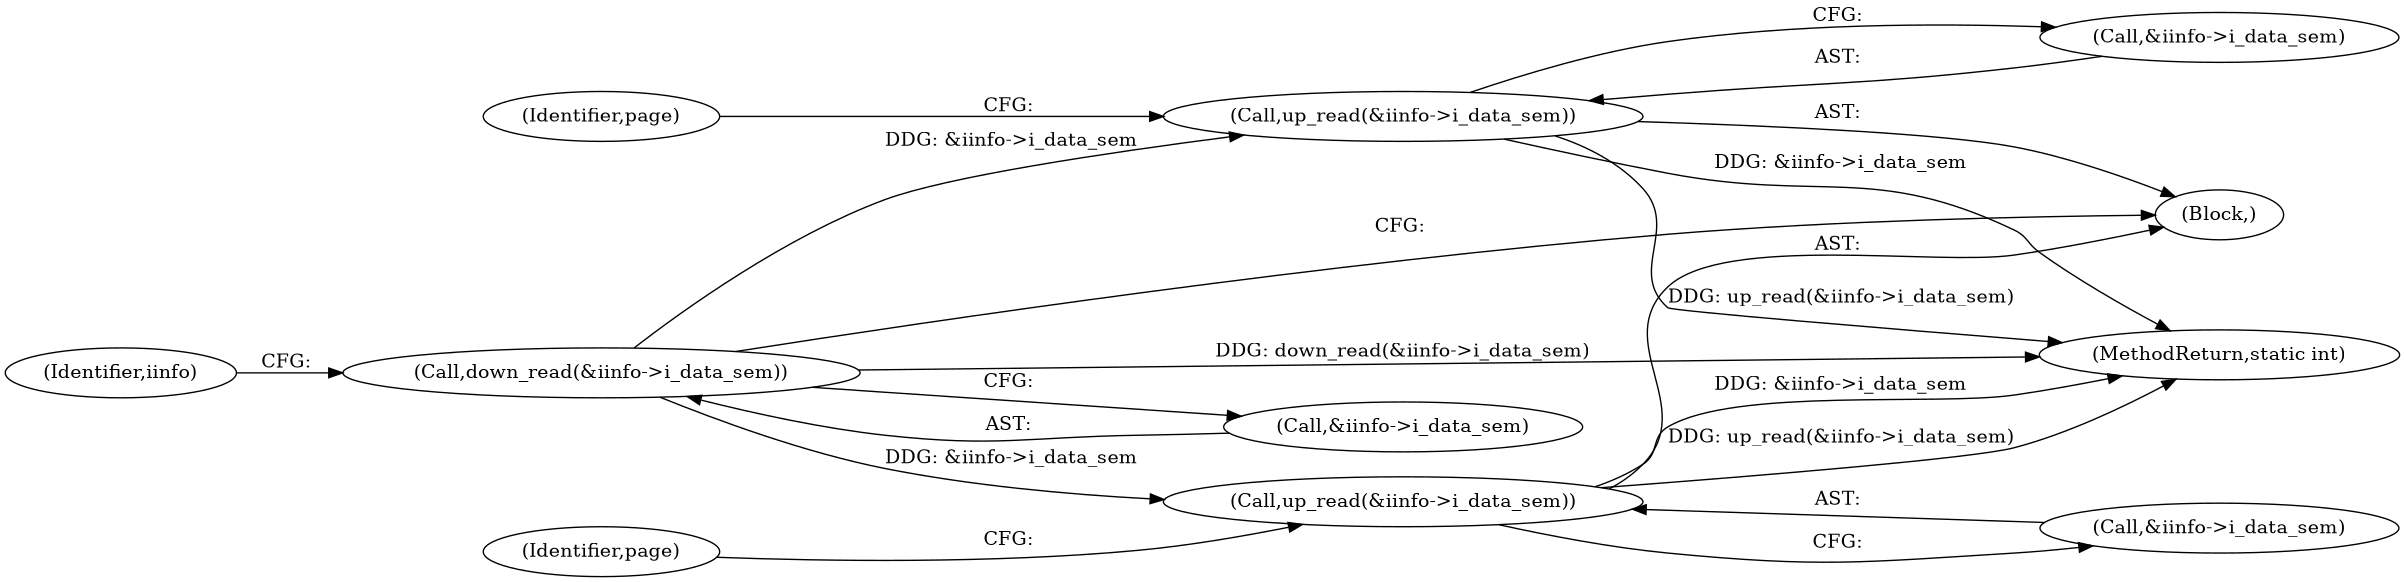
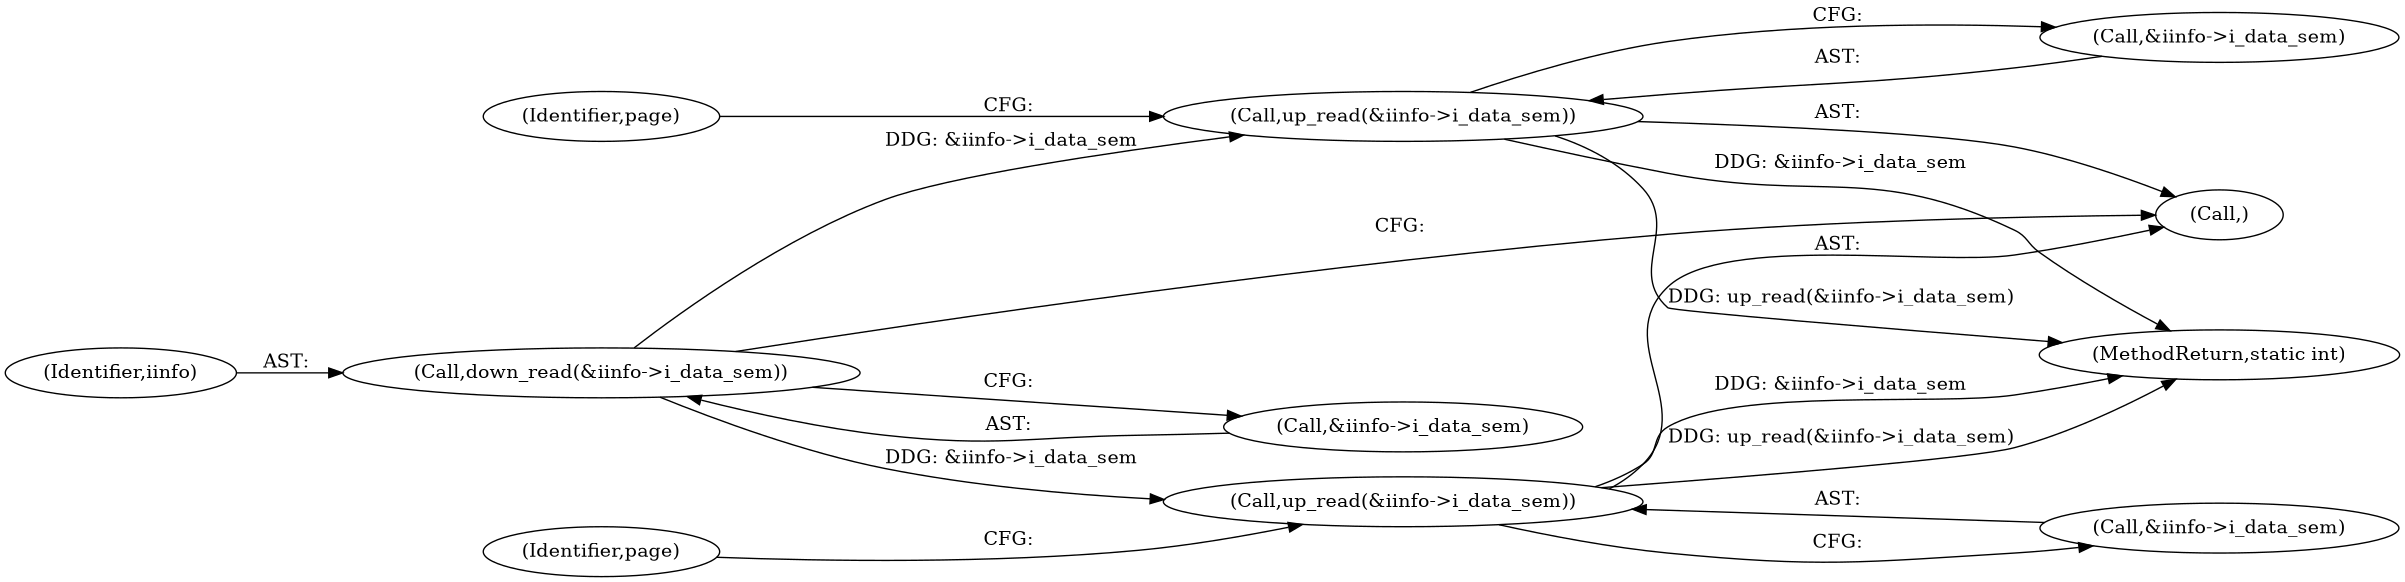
node "(Block,)": label "(Block,)" -> "(Call,)"
edge "(Identifier,iinfo)" -> "(Call,down_read(&iinfo->i_data_sem))": label "CFG: " -> "AST: "
edge "(Call,down_read(&iinfo->i_data_sem))" -> "(MethodReturn,static int)": removed, label "DDG: down_read(&iinfo->i_data_sem)"
